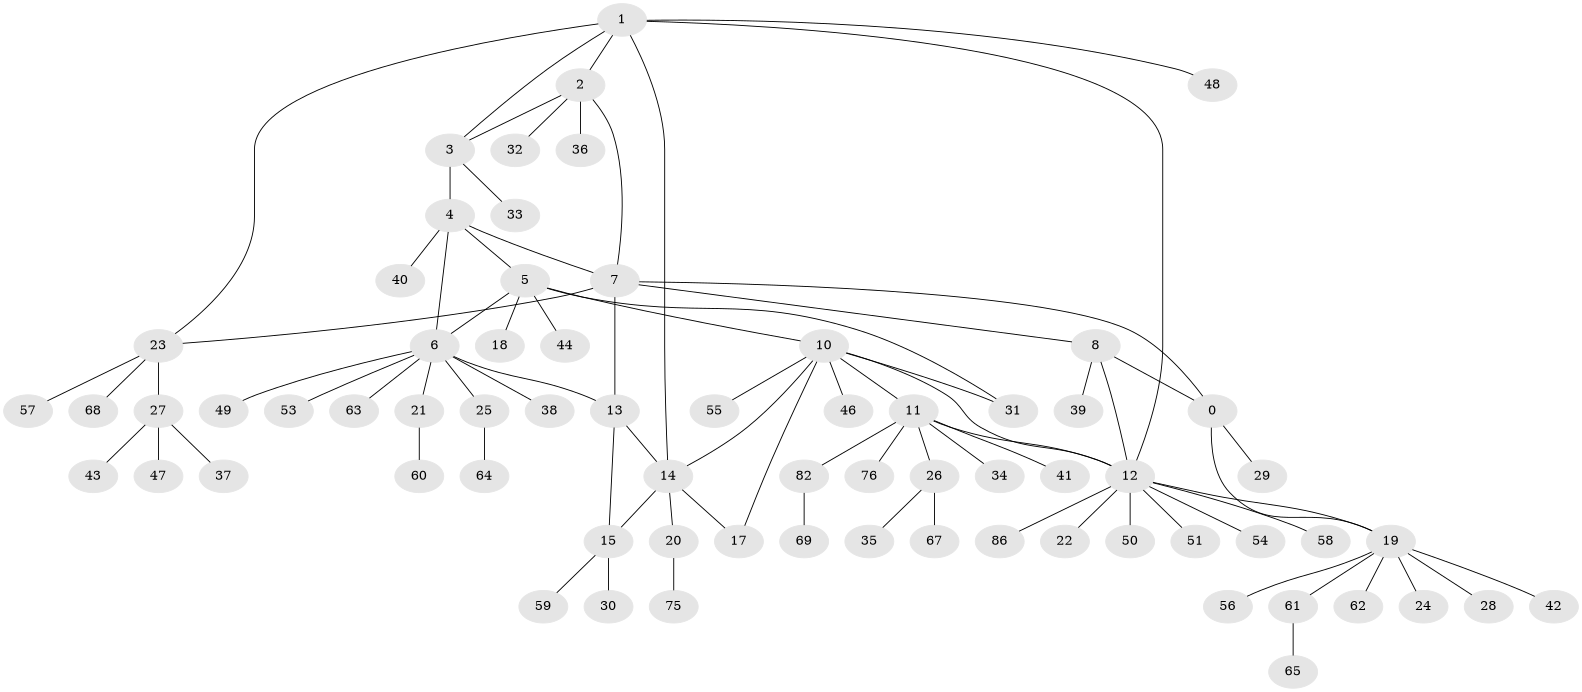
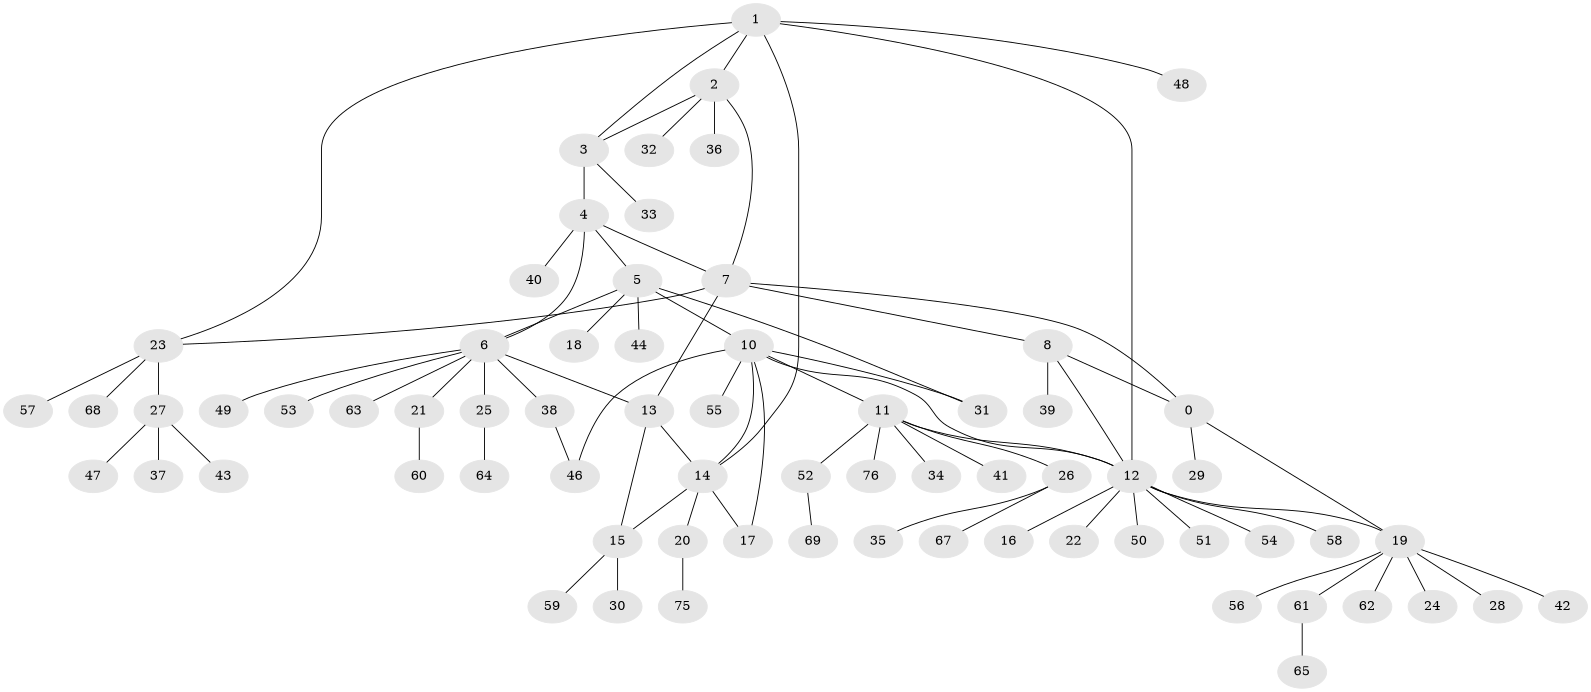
edge "38" -- "46": added
node "82": label "82" -> "52"
node "86": label "86" -> "16"
